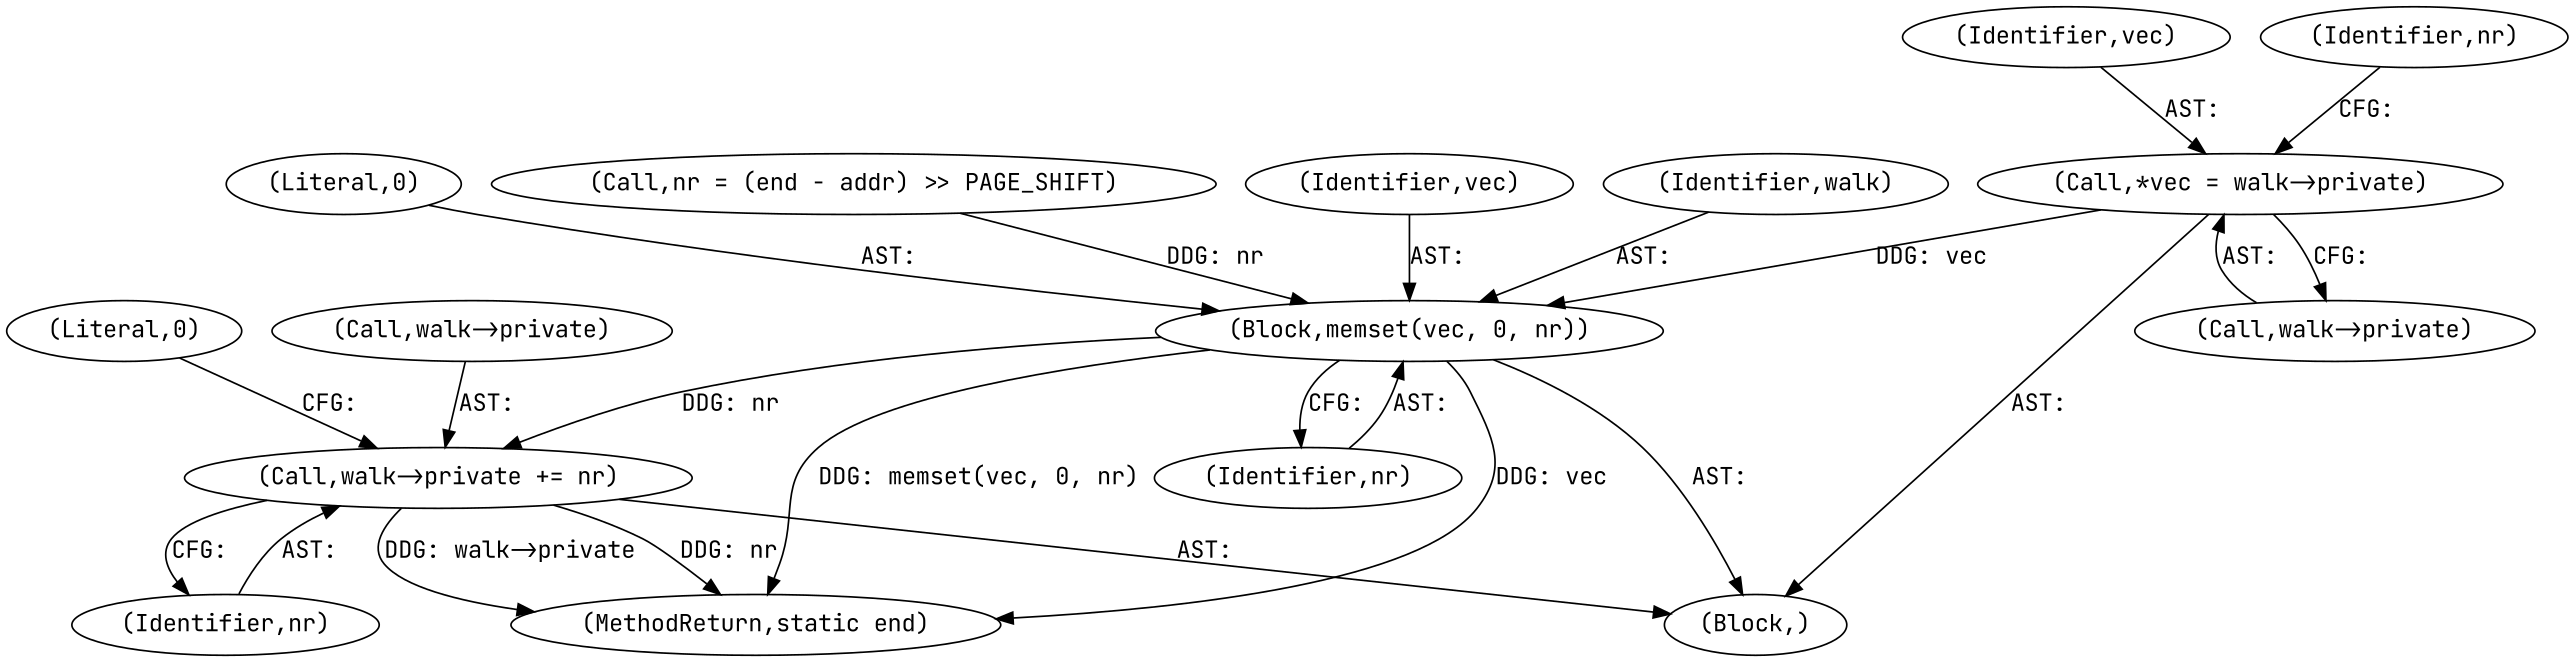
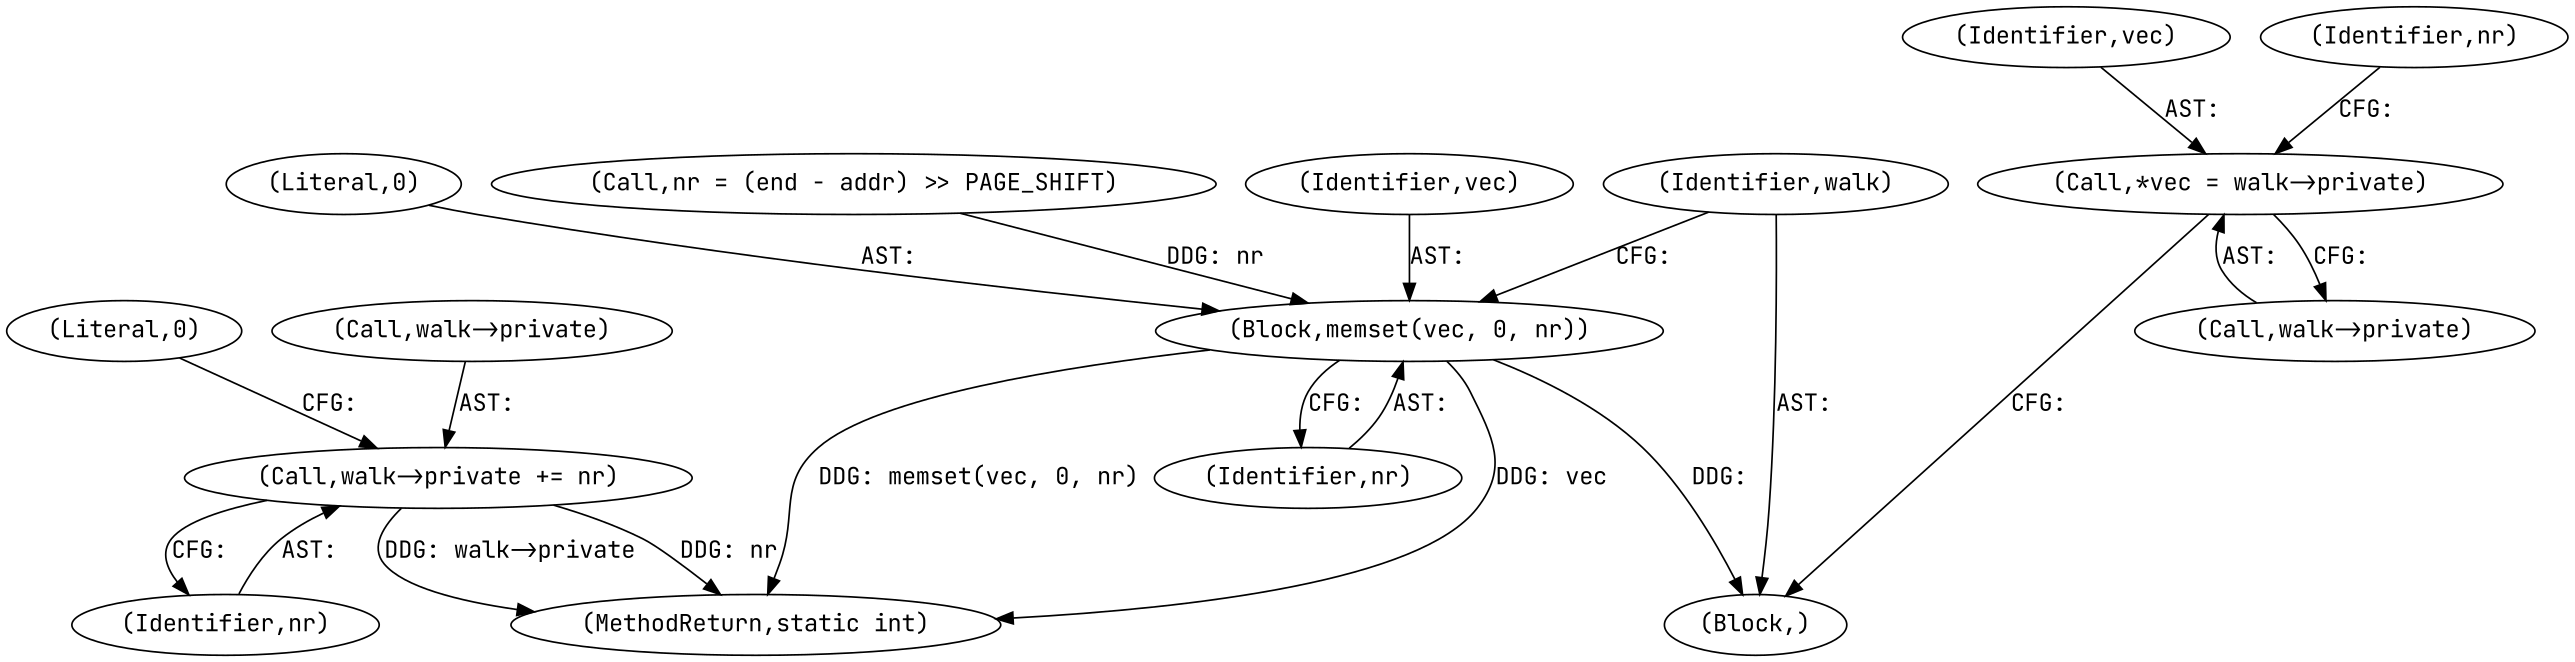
edge "(Call,*vec = walk->private)" -> "(Block,memset(vec, 0, nr))": removed, label "DDG: vec"
edge "(Identifier,walk)" -> "(Block,memset(vec, 0, nr))": label "AST: " -> "CFG: "
edge "(Block,memset(vec, 0, nr))" -> "(Call,walk->private += nr)": removed, label "DDG: nr"
edge "(Call,*vec = walk->private)" -> "(Block,)": label "AST: " -> "CFG: "
edge "(Block,memset(vec, 0, nr))" -> "(Block,)": label "AST: " -> "DDG: "
edge "(Call,walk->private += nr)" -> "(Block,)": now "(Identifier,walk)" -> "(Block,)"
node "(MethodReturn,static end)": label "(MethodReturn,static end)" -> "(MethodReturn,static int)"
